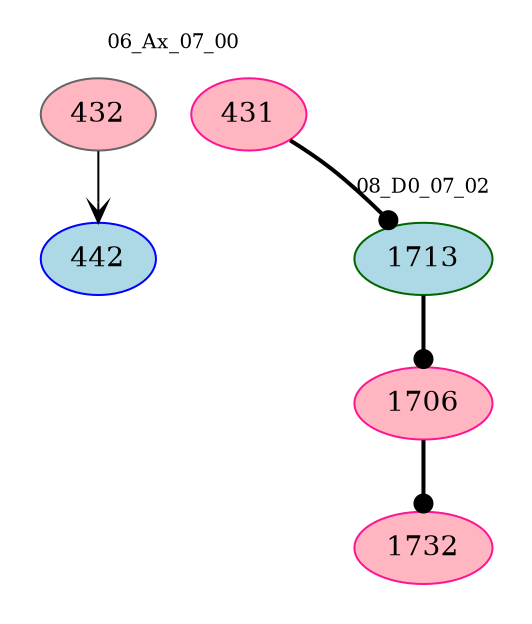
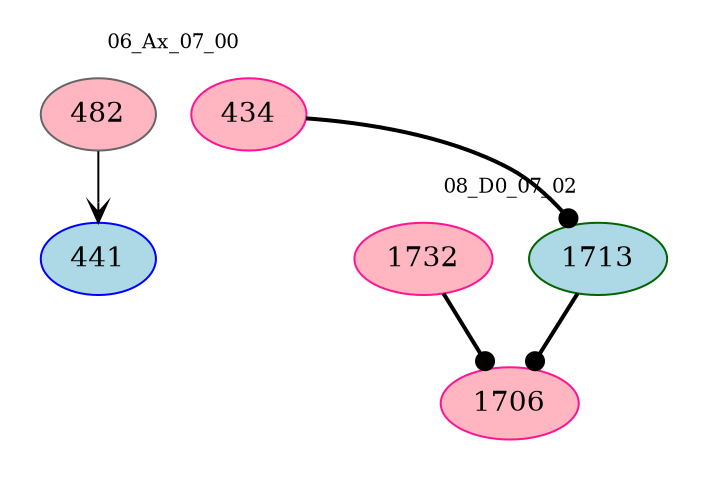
node "432": label "432" -> "482"
node "431": label "431" -> "434"
node "442": label "442" -> "441"
edge "1706" -> "1732": reversed
